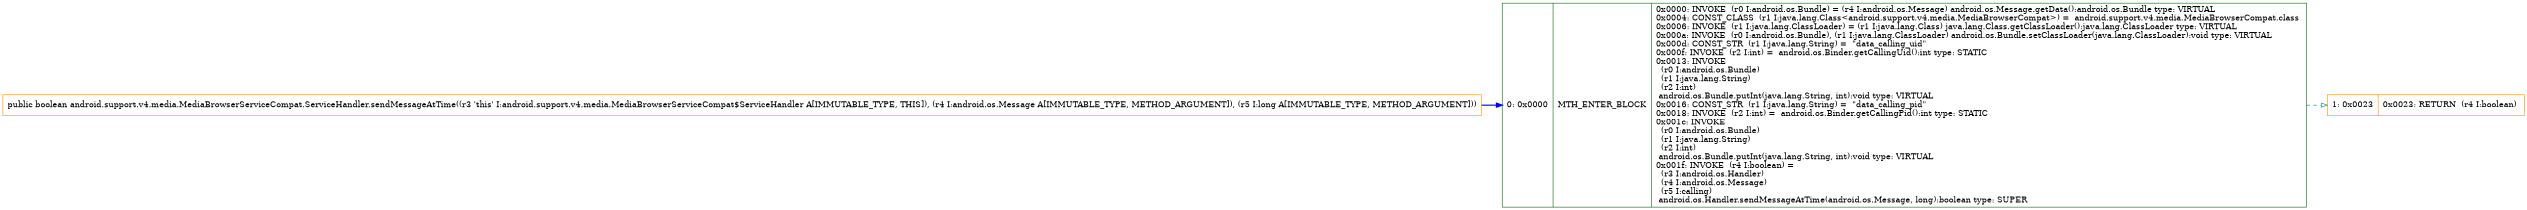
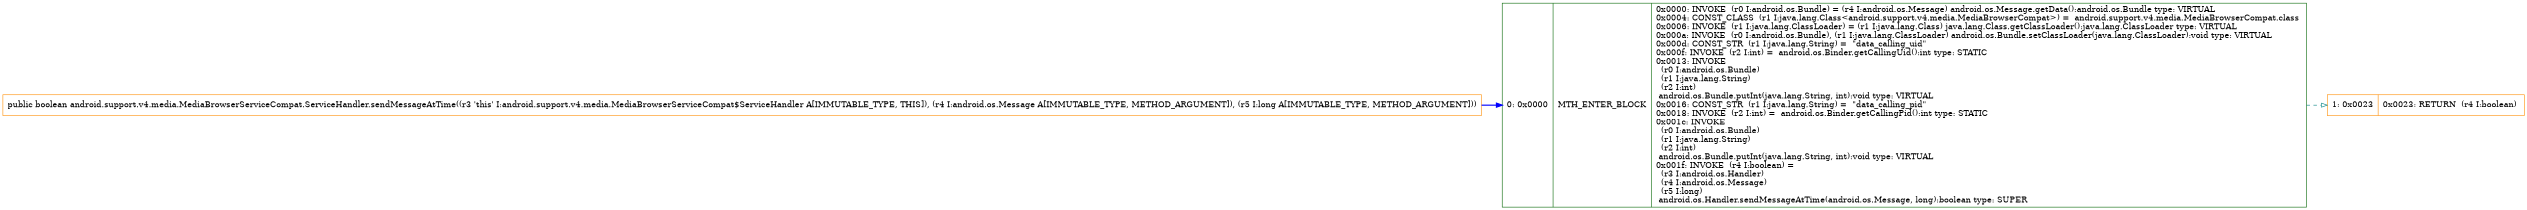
node "0: 0x0000": text "(r5 I:calling)" -> "(r5 I:long)"
